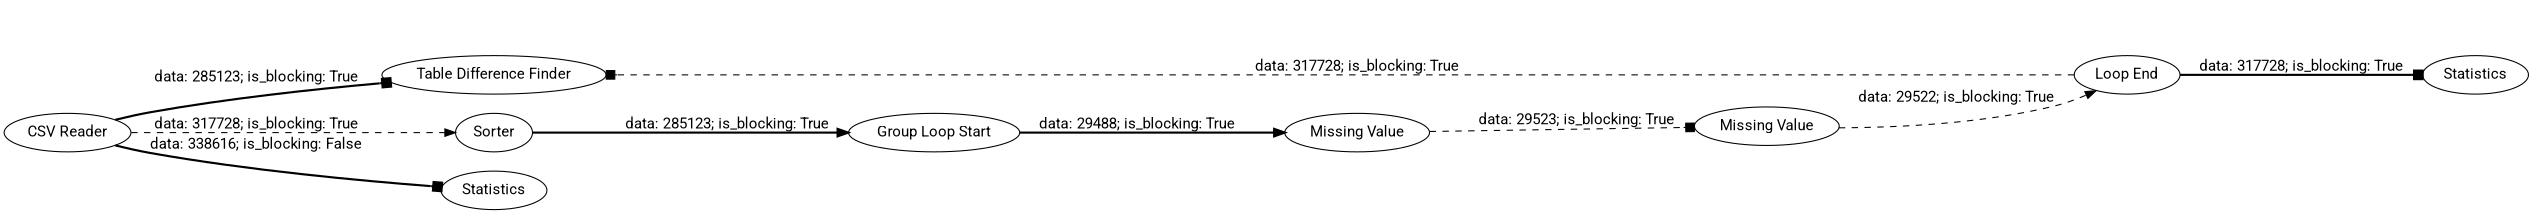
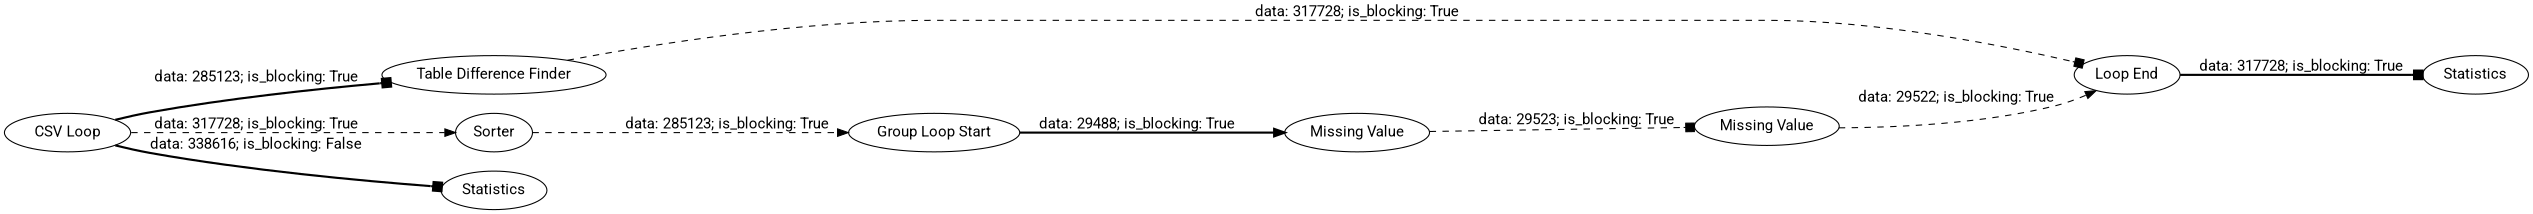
edge "Loop End" -> "Table Difference Finder": reversed
node "CSV Reader": label "CSV Reader" -> "CSV Loop"
edge "Sorter" -> "Group Loop Start": style bold -> dashed
